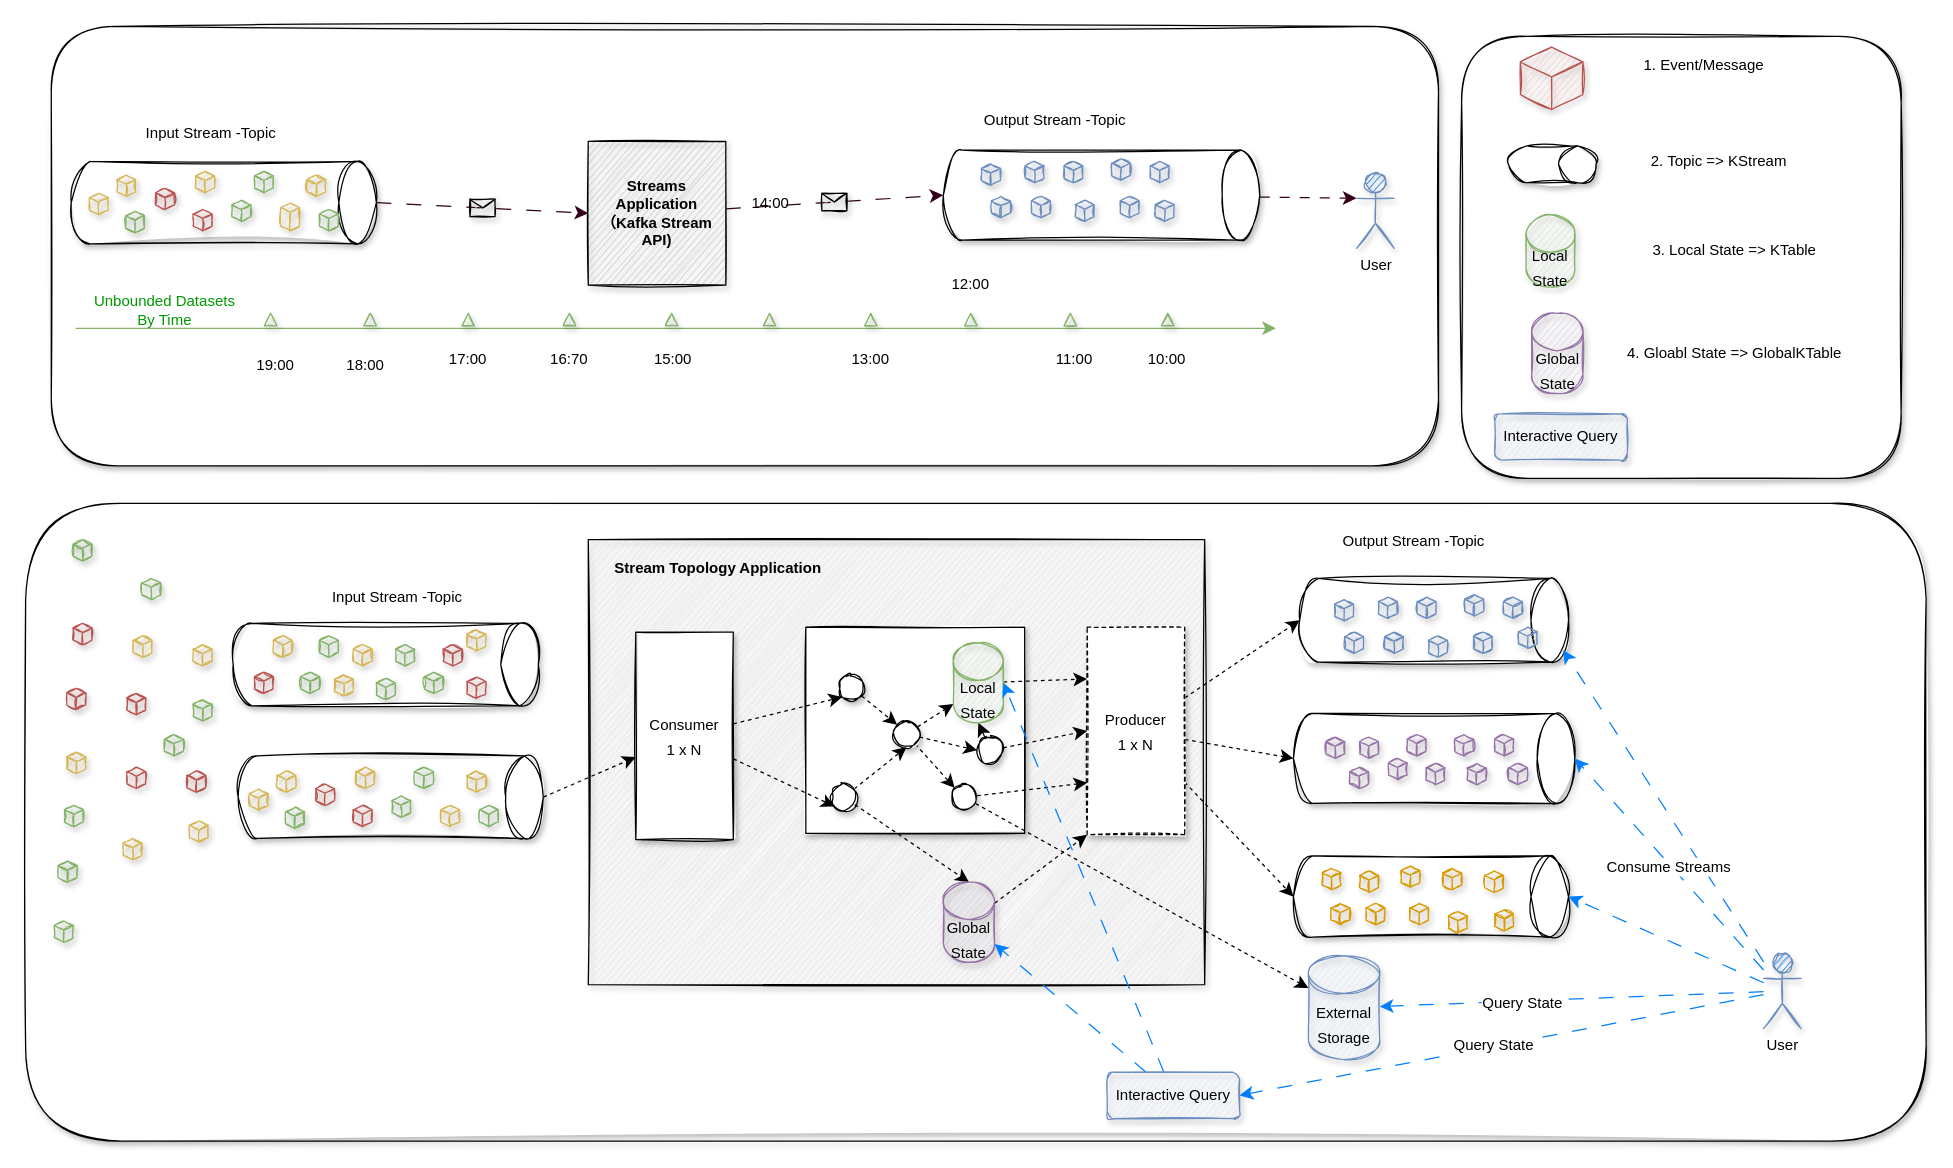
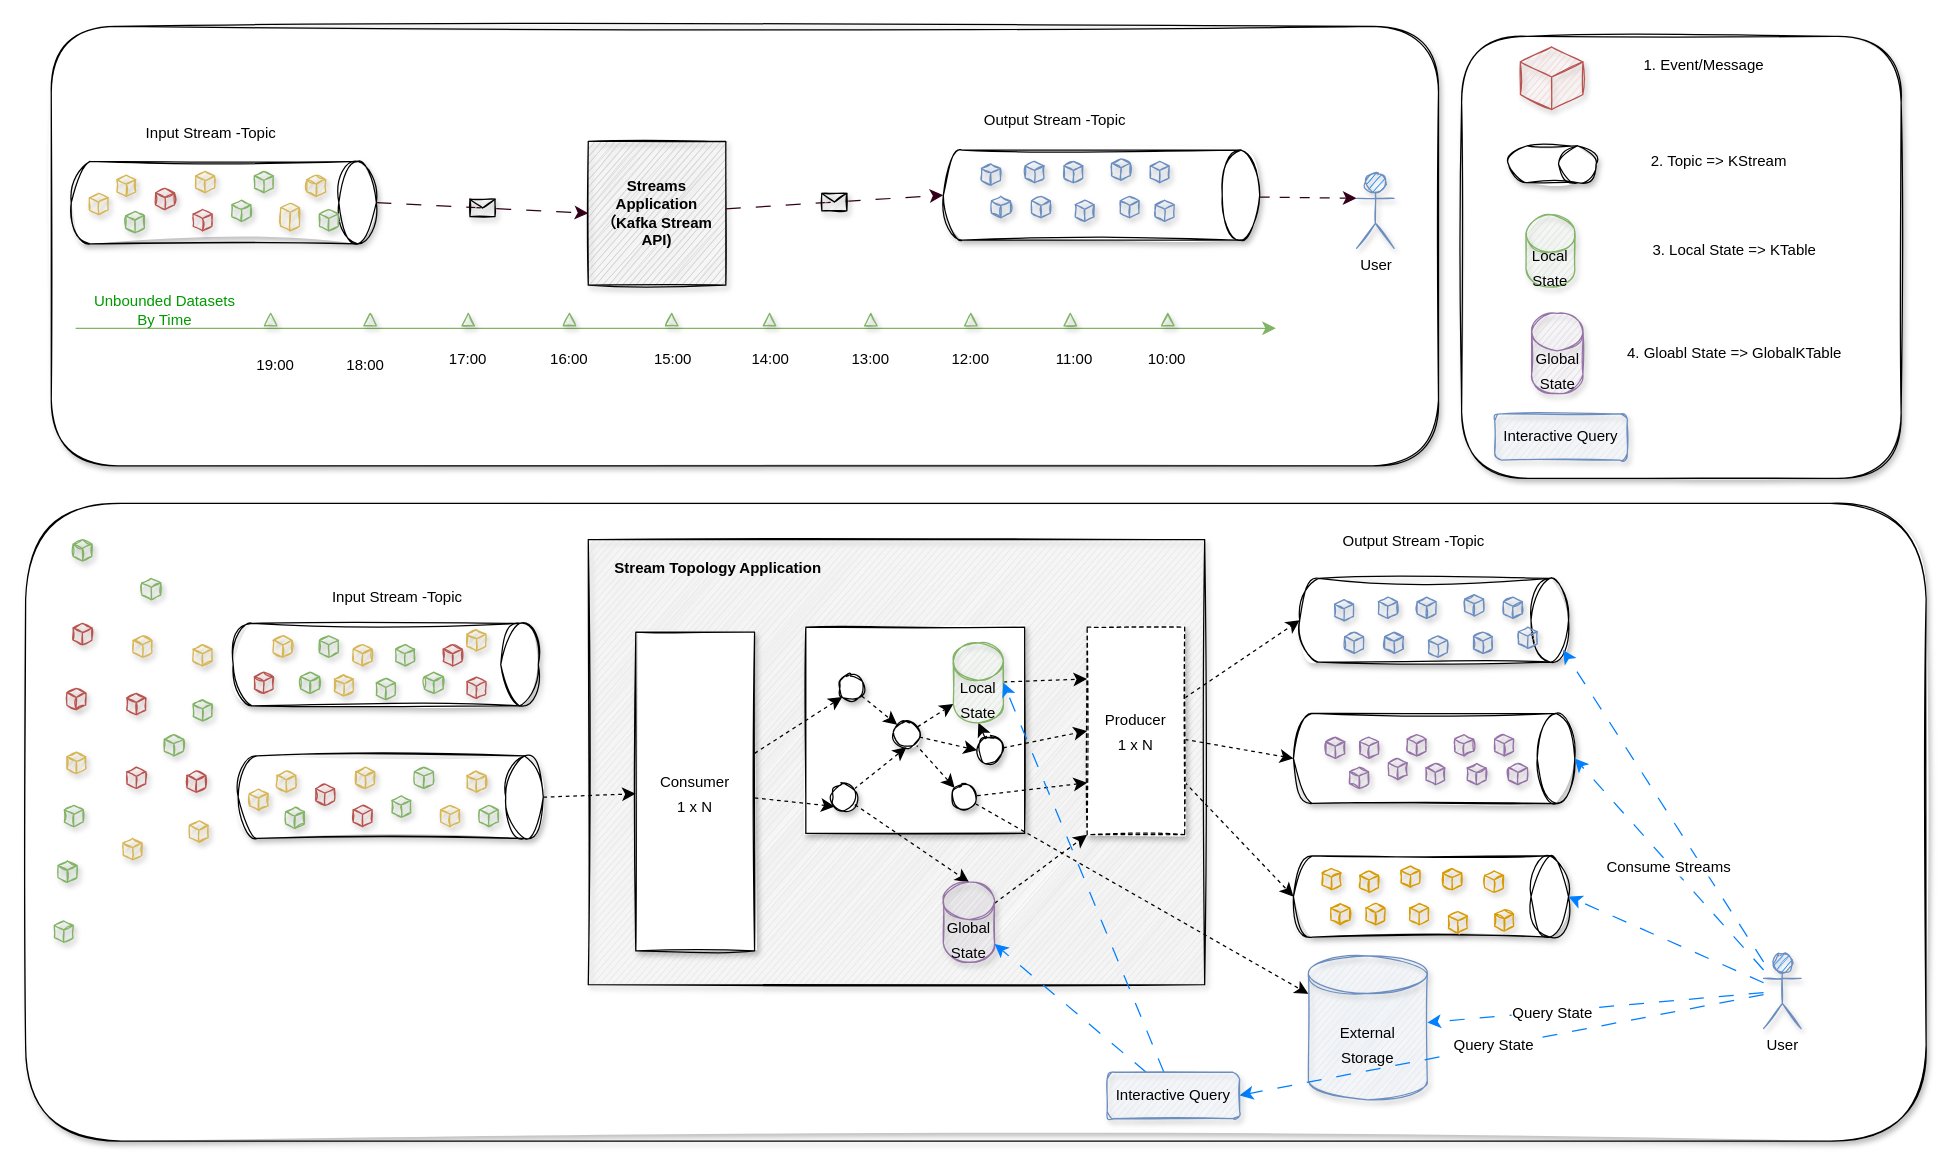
node "14:00": moved (771, 203) -> (771, 359)
node "12:00": moved (971, 284) -> (971, 359)
node "16:70": label "16:70" -> "16:00"
node "Consumer 1 x N": size 98x208 -> 119x319
node "External Storage": size 71x104 -> 119x144
